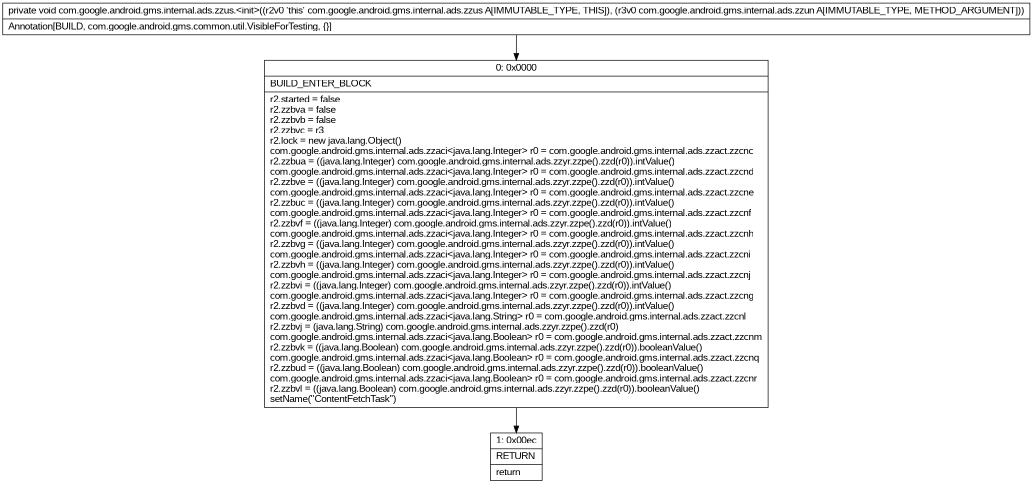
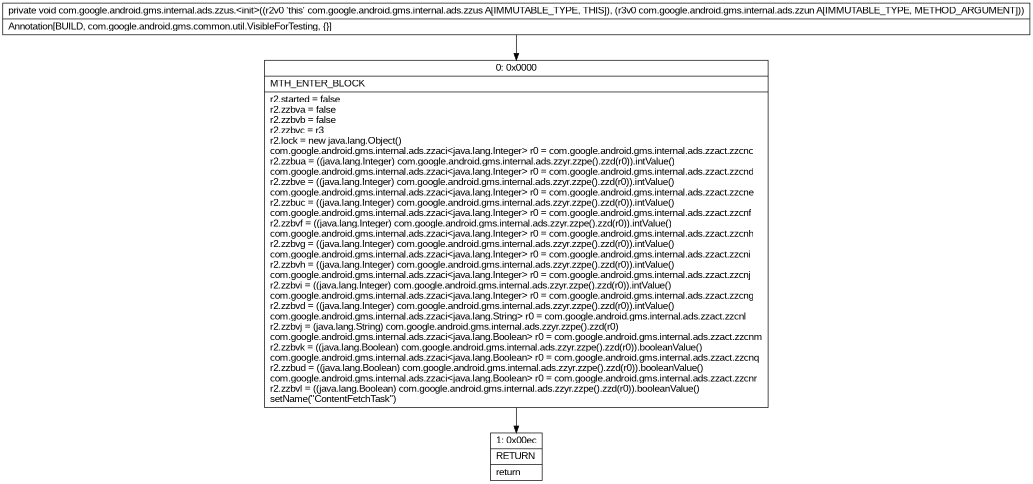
node "0: 0x0000": text "BUILD_ENTER_BLOCK" -> "MTH_ENTER_BLOCK"
